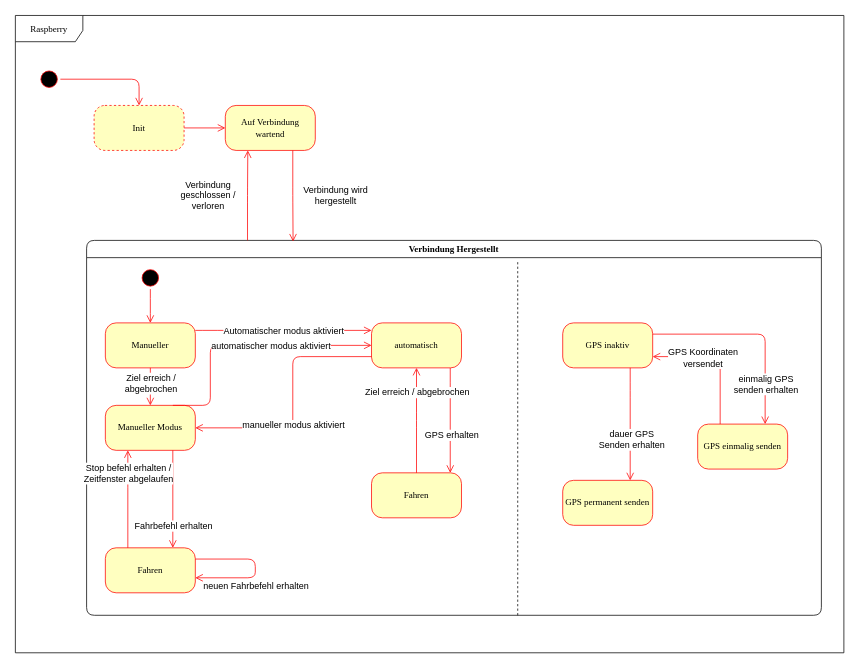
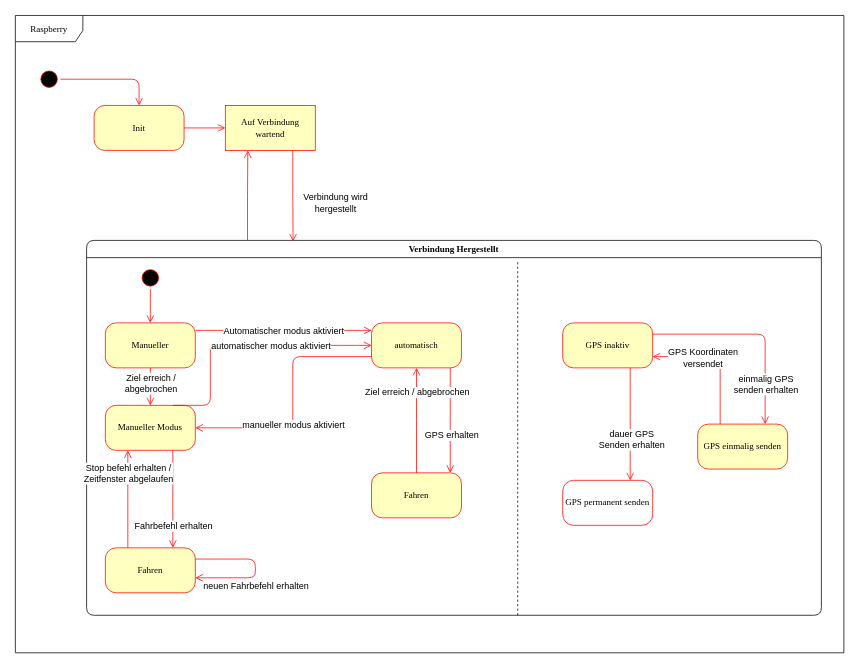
node "Init": style dashed -> solid
node "Auf Verbindung wartend": shape rounded rectangle -> rectangle
node "Verbindung geschlossen / verloren": removed
node "Verbindung wird hergestellt": moved (336, 195) -> (336, 203)
node "GPS permanent senden": fillcolor #ffffc0 -> #ffffff
